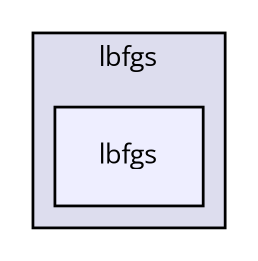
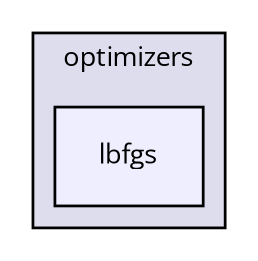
cluster "lbfgs": label "lbfgs" -> "optimizers"
